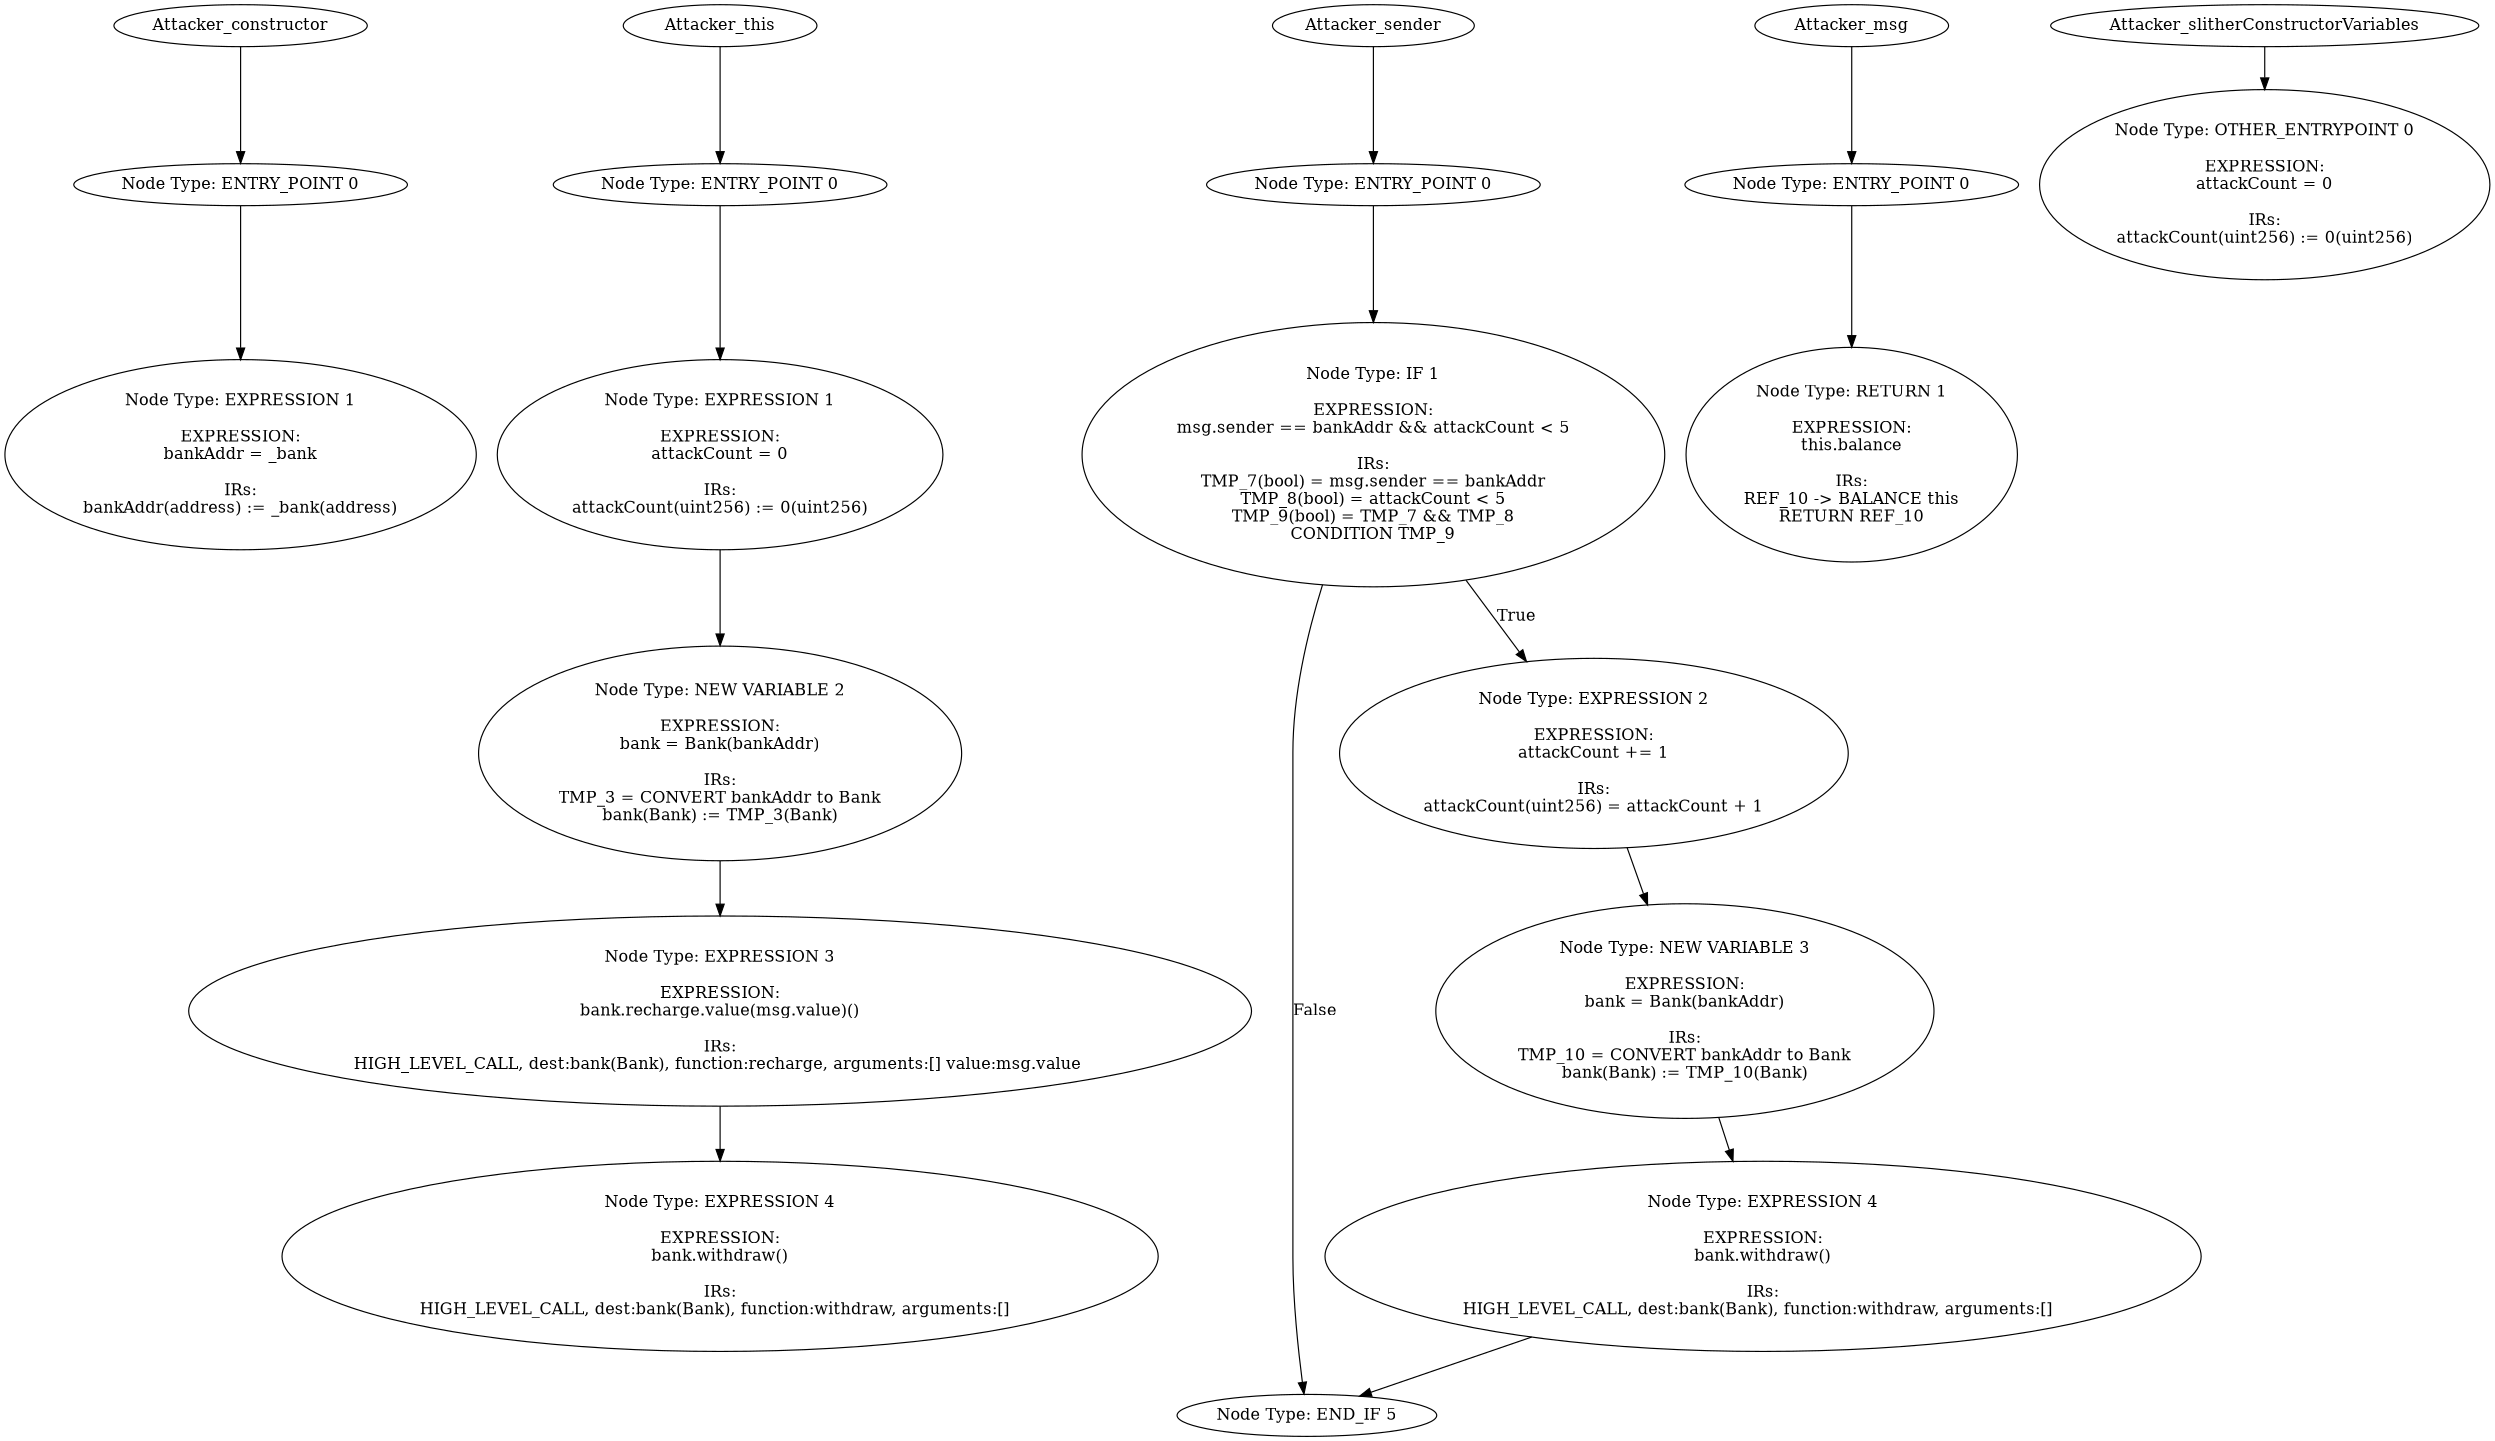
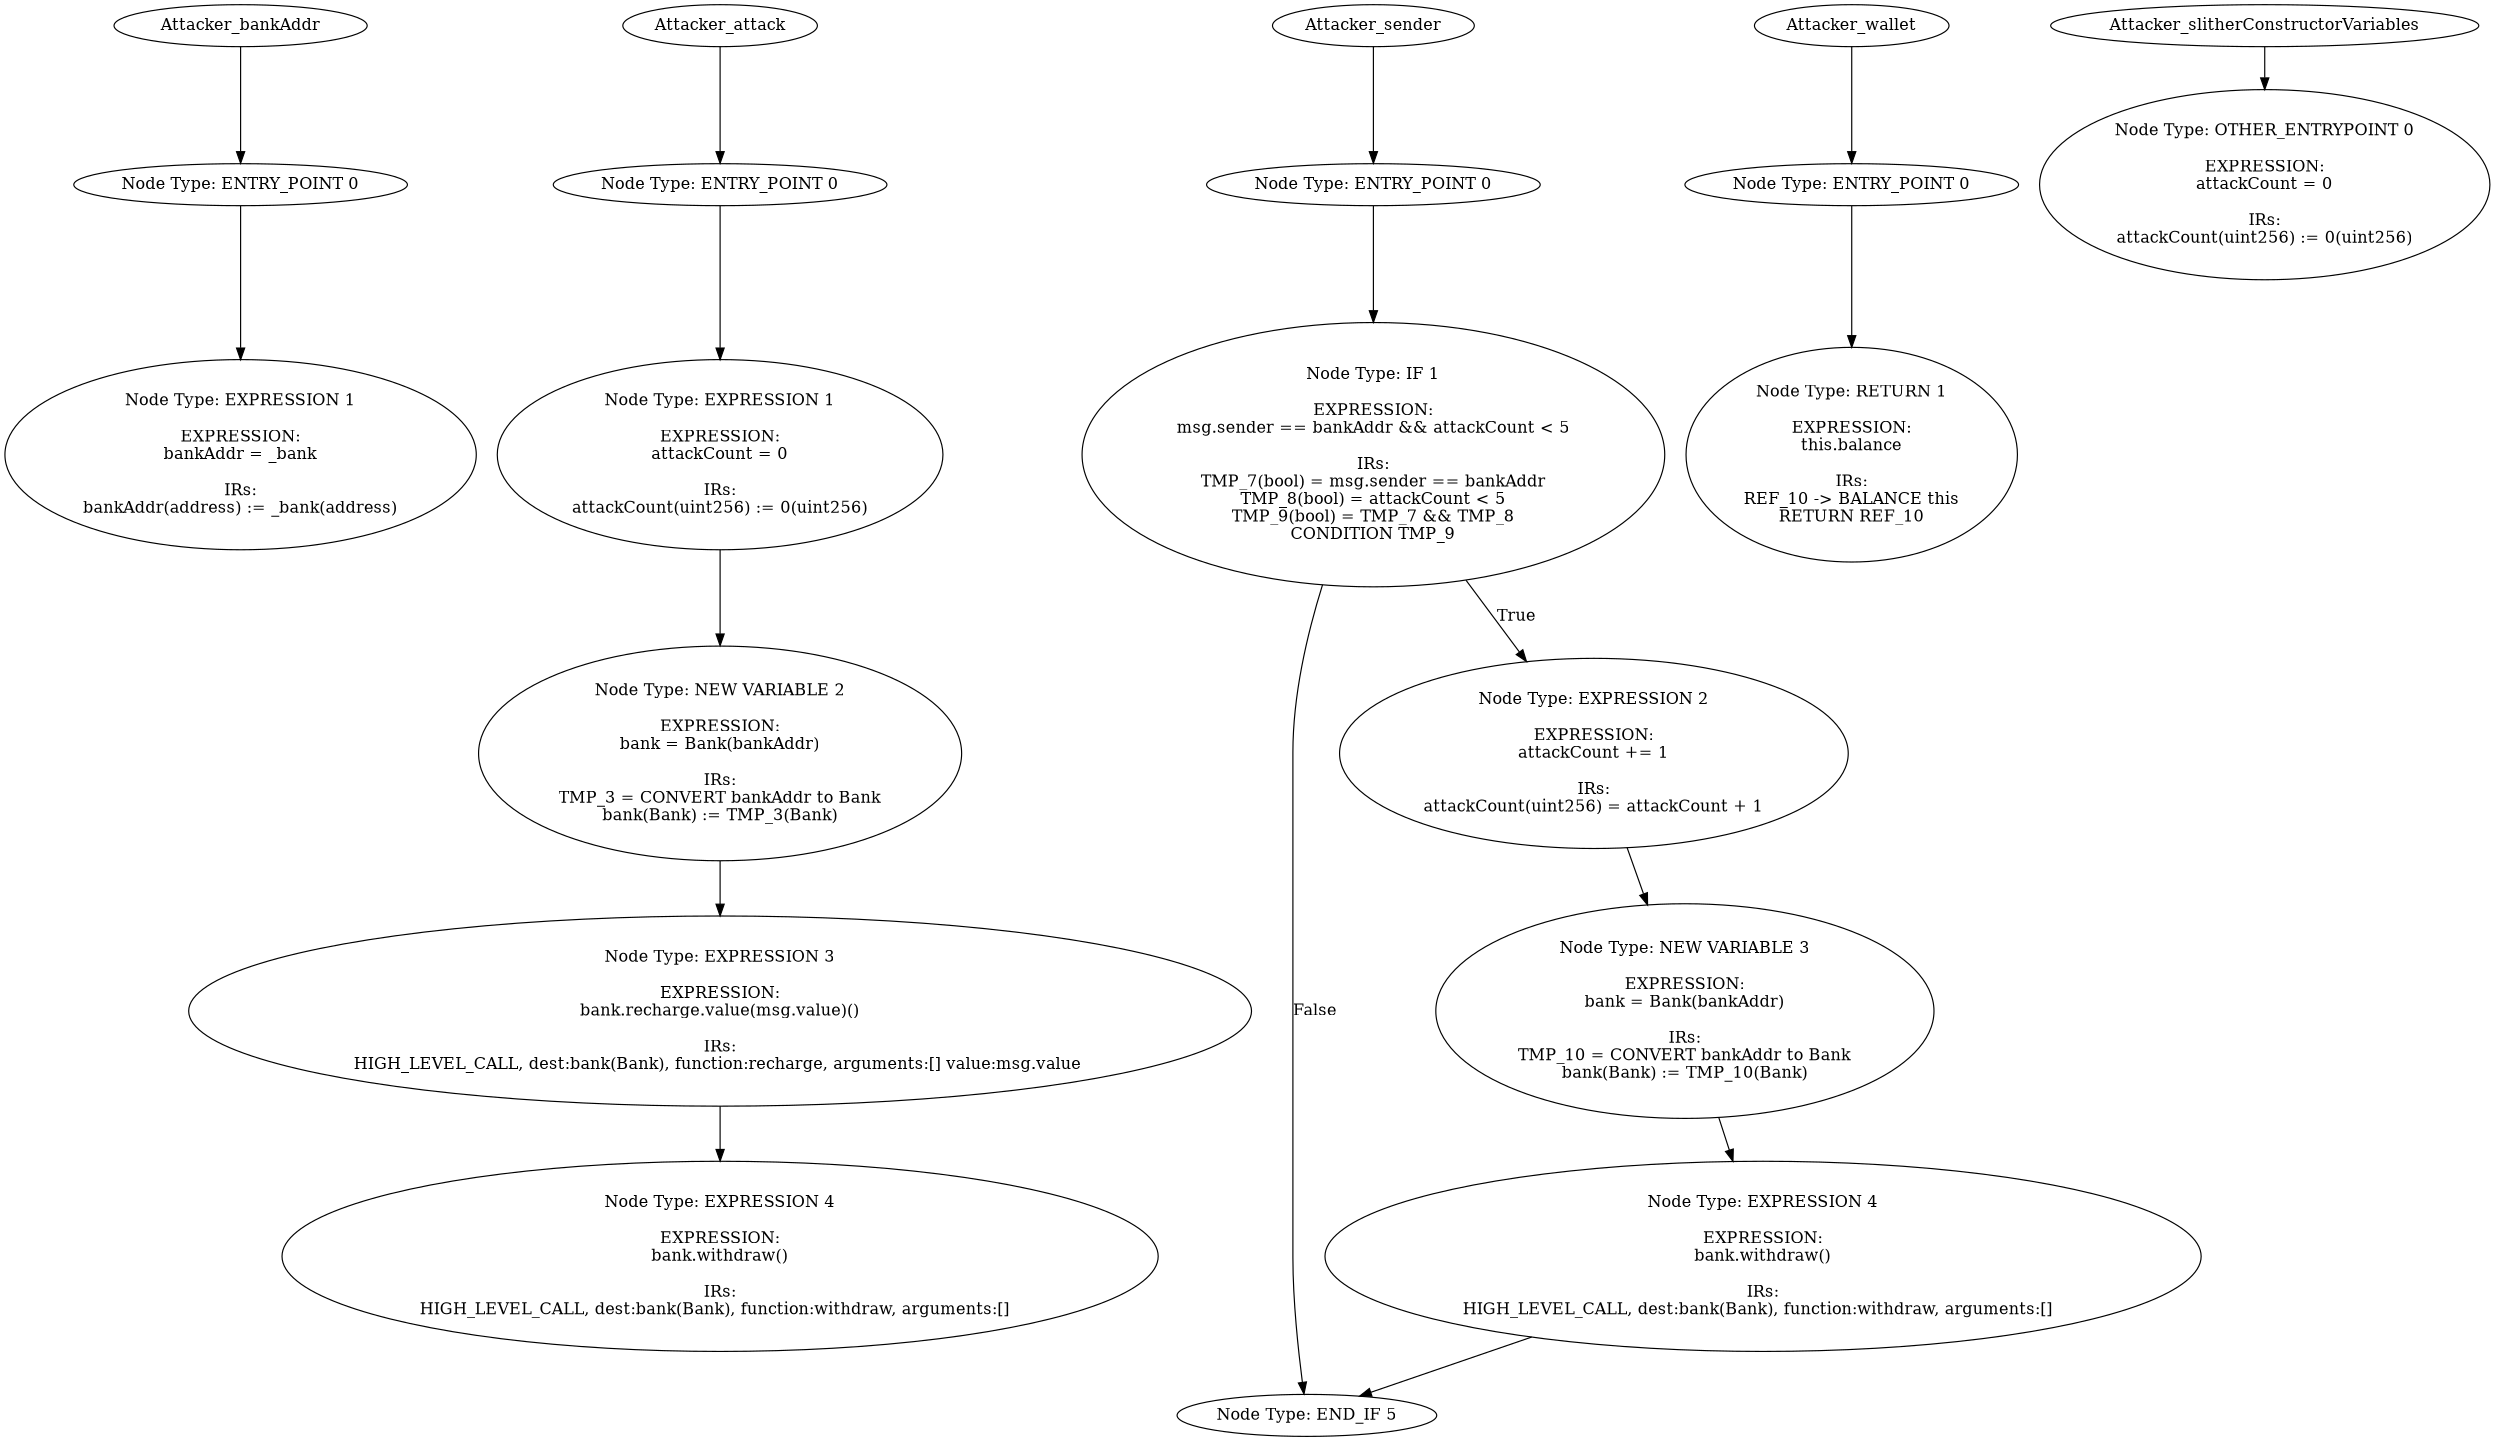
node "Attacker_constructor": label "Attacker_constructor" -> "Attacker_bankAddr"
node "Attacker_this": label "Attacker_this" -> "Attacker_attack"
node "Attacker_msg": label "Attacker_msg" -> "Attacker_wallet"
